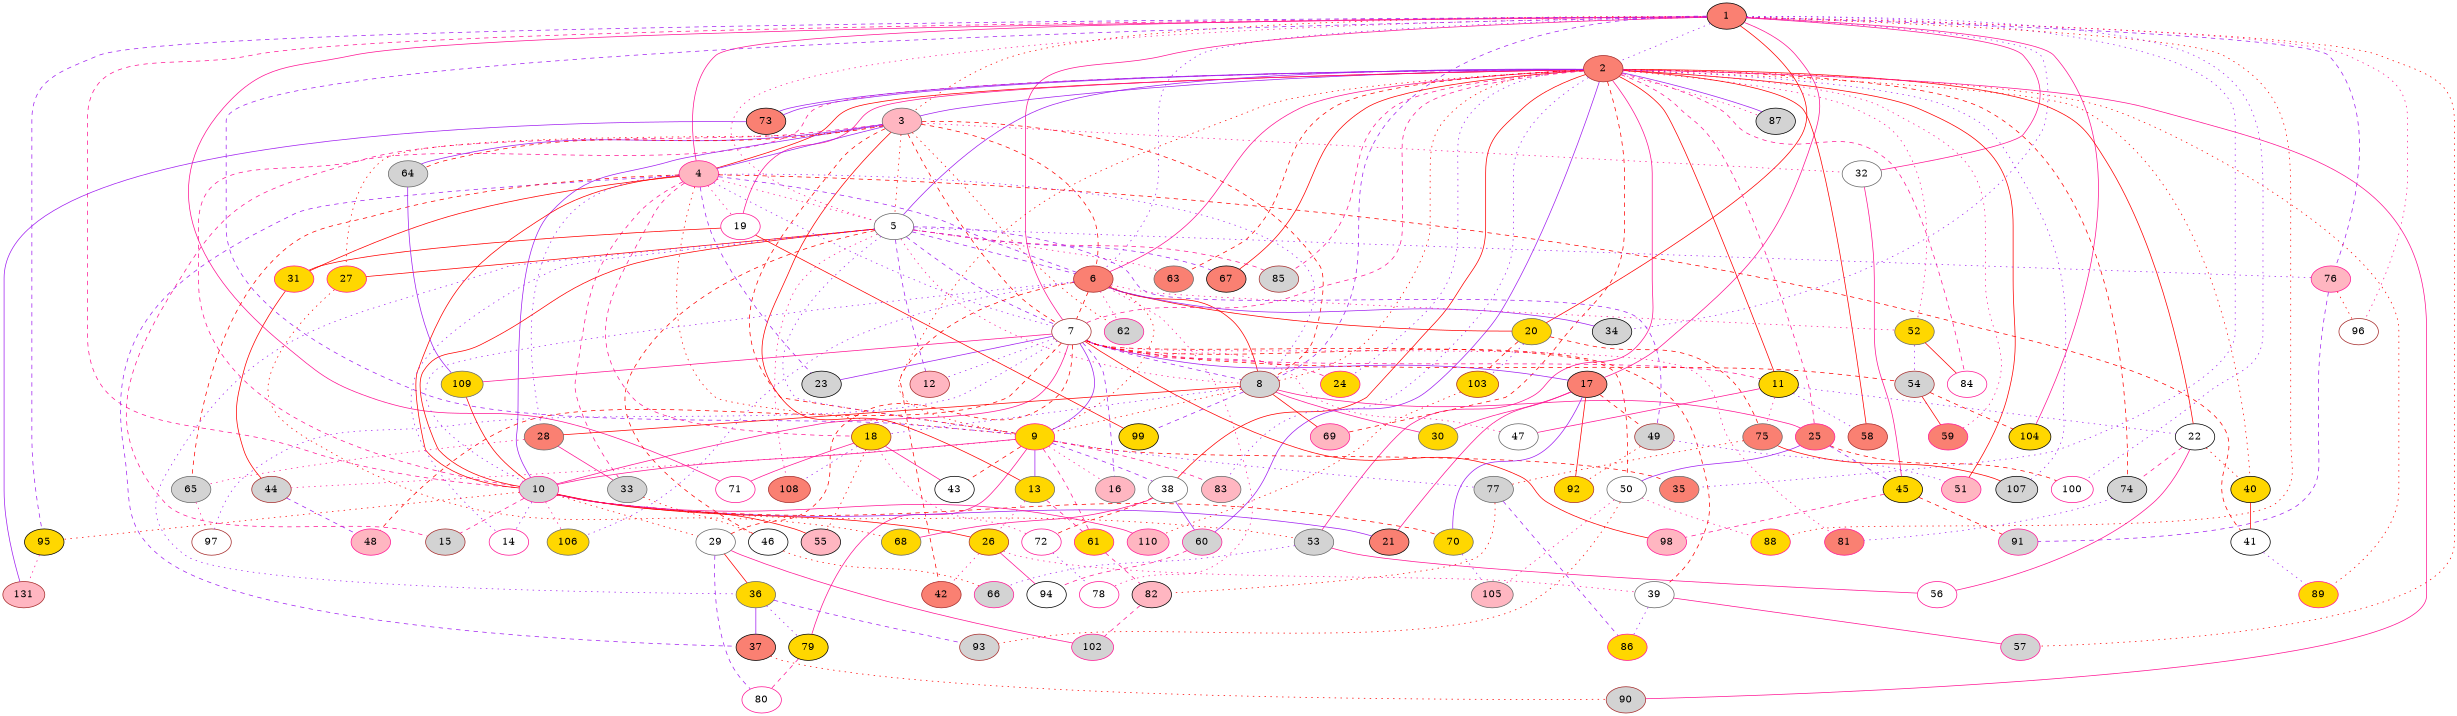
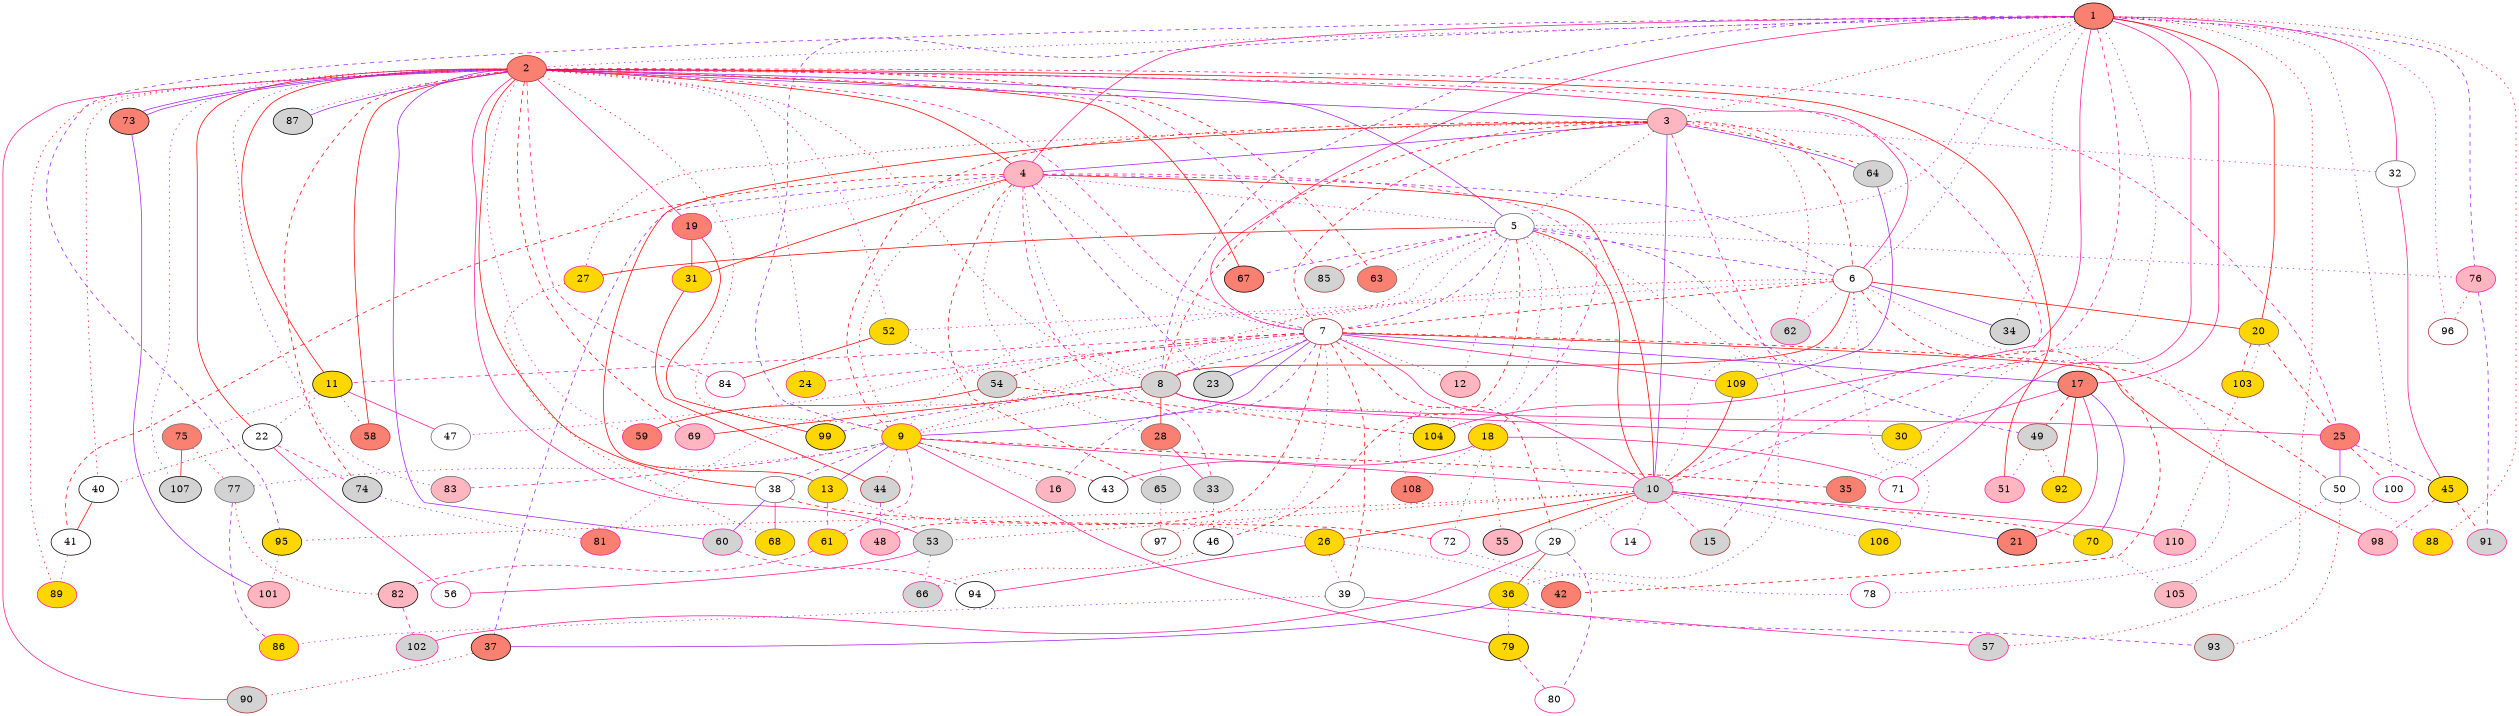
node "19": fillcolor white -> salmon
node "6": fillcolor salmon -> white
edge "5" -- "12": style dashed -> dotted
edge "20" -- "75": now "20" -- "25"
node "40": fillcolor gold -> white
node "131": label "131" -> "101"
